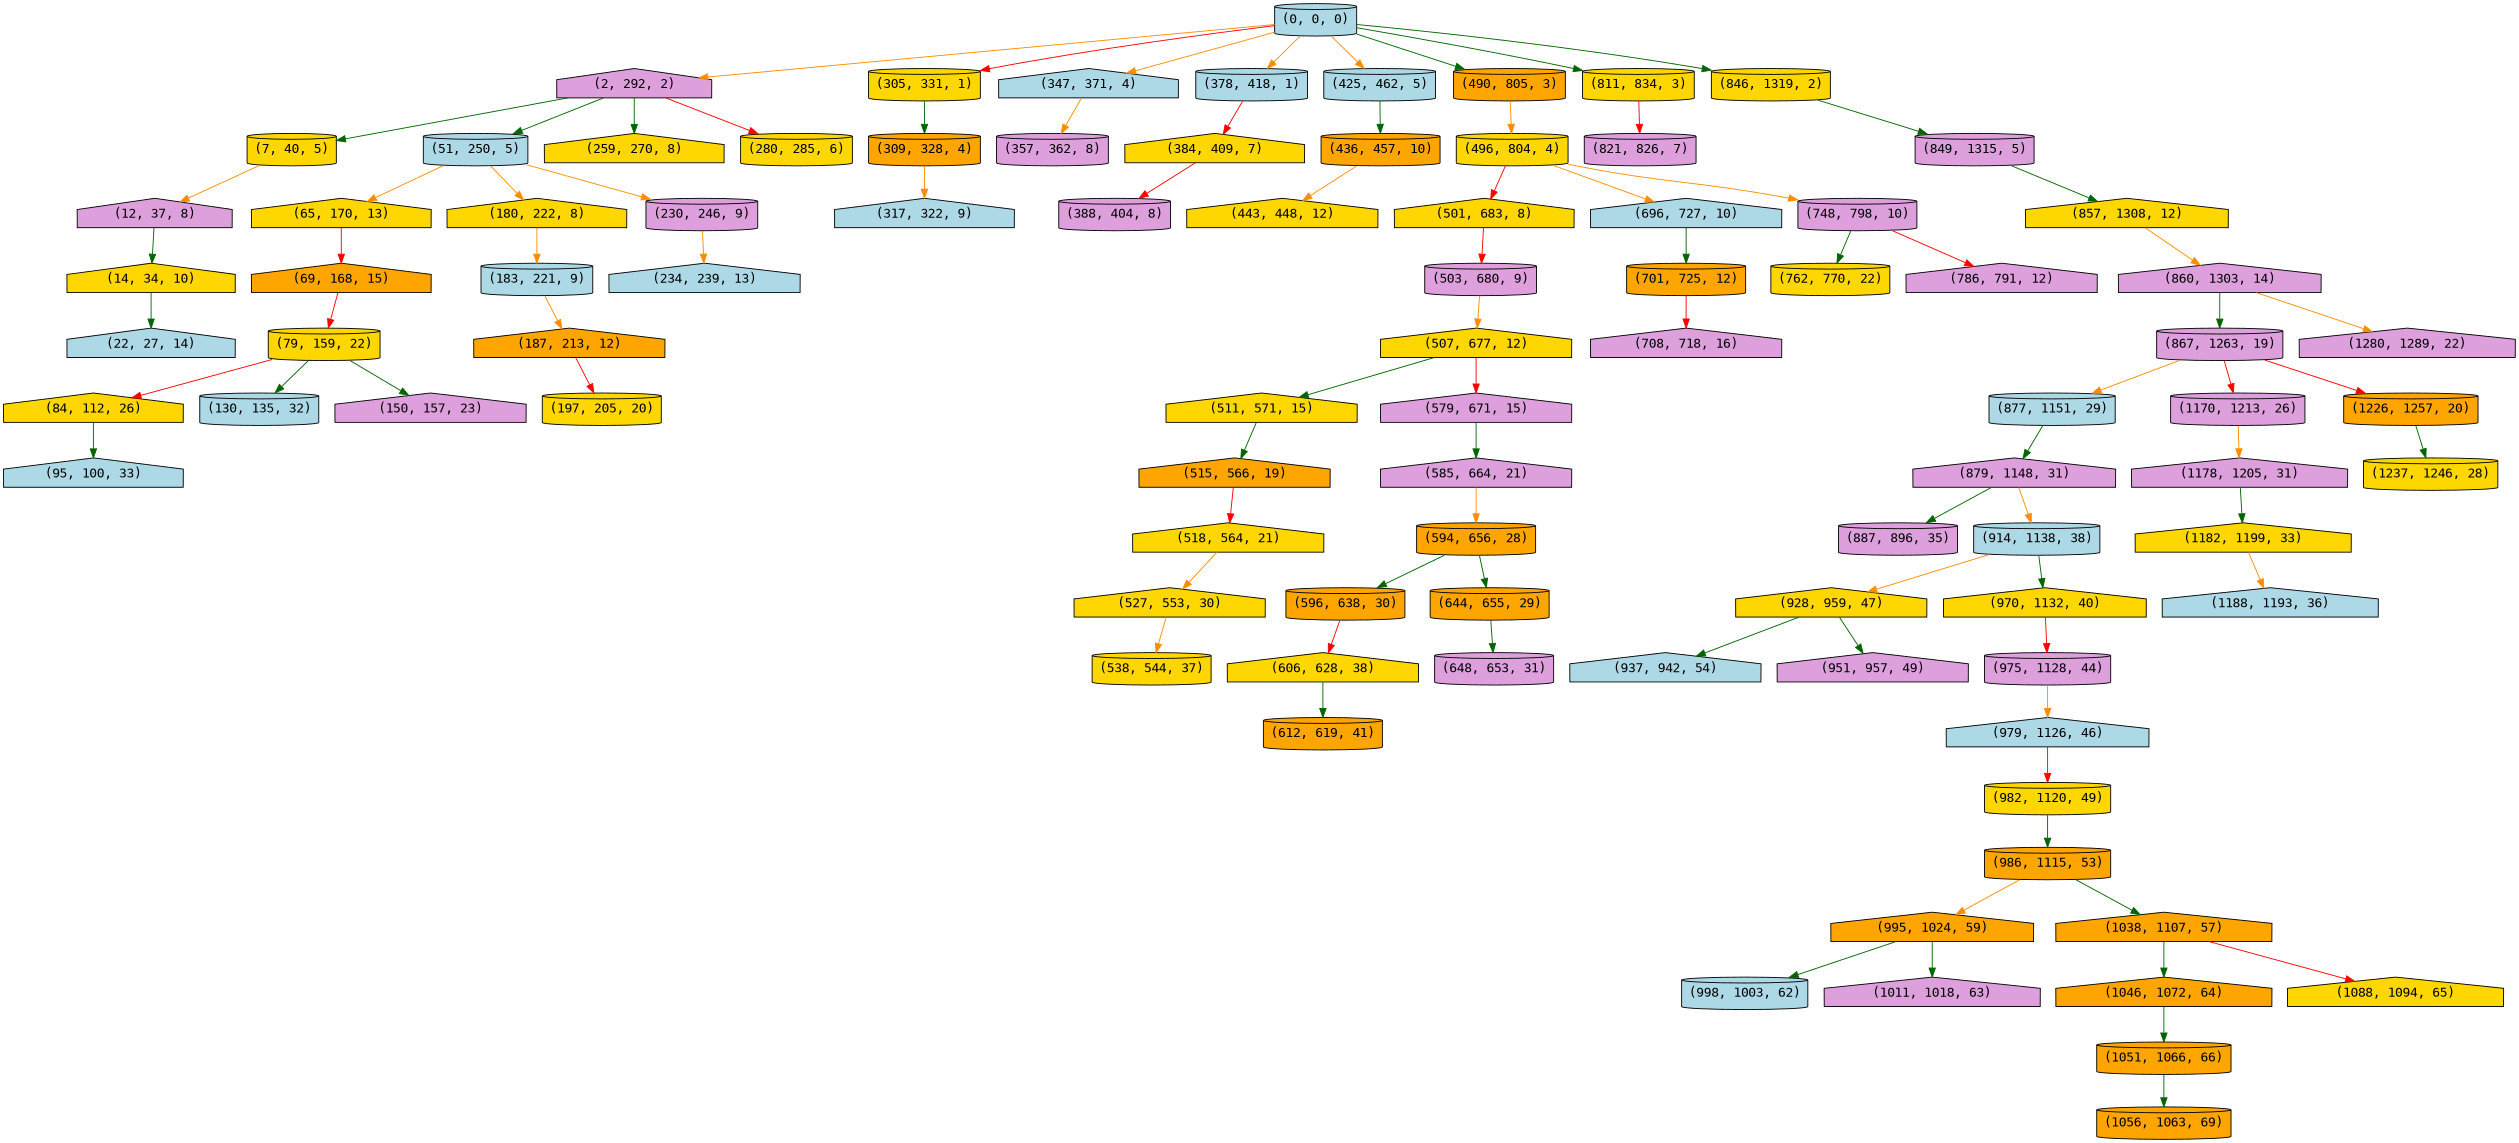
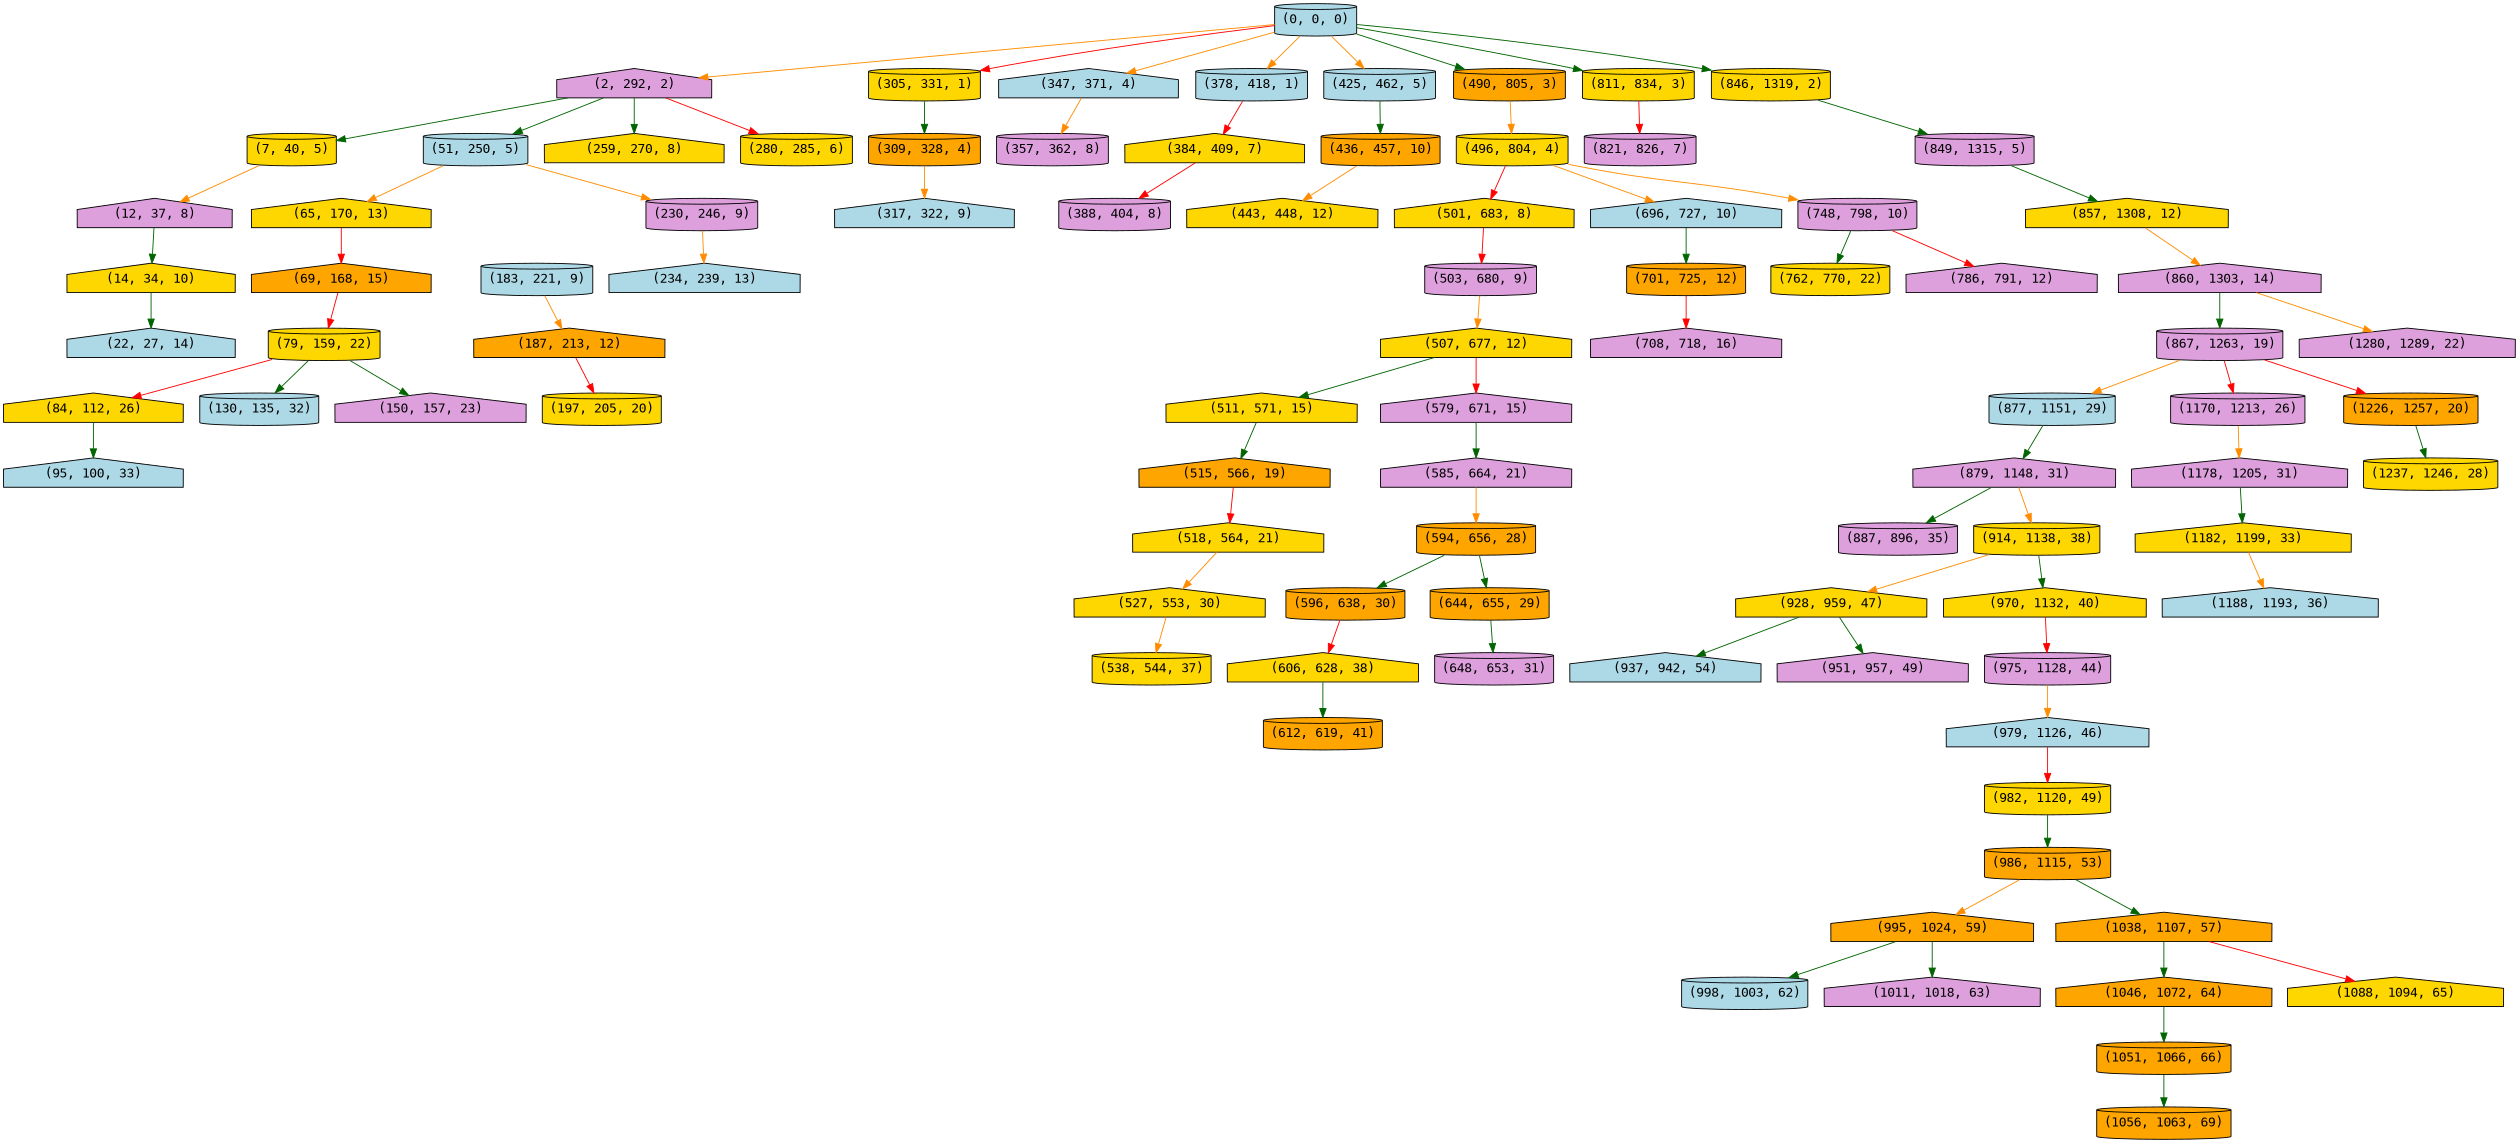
node "(180, 222, 8)": removed
node "(914, 1138, 38)": fillcolor lightblue -> gold
